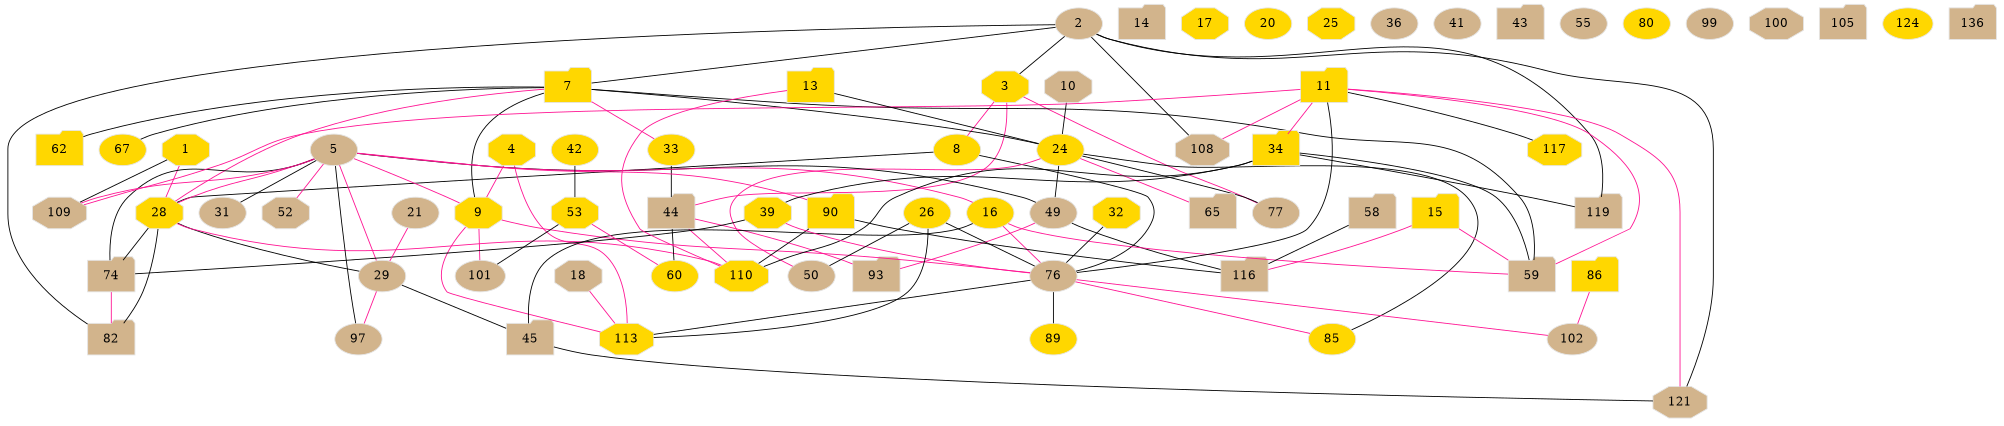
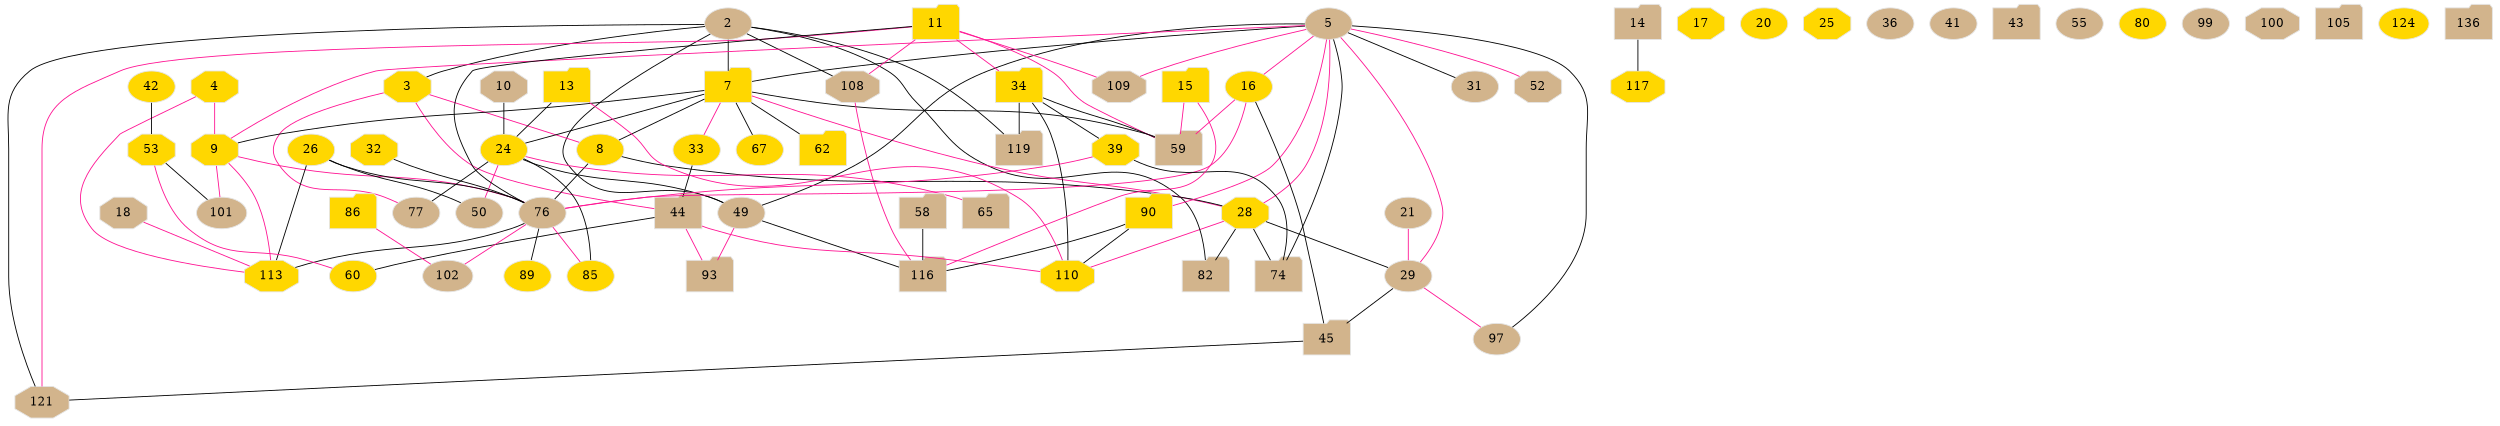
edge "5" -- "7": added
edge "11" -- "117": now "14" -- "117"
edge "7" -- "8": added
edge "2" -- "49": added
node "1": removed
edge "108" -- "116": added
edge "74" -- "82": removed
